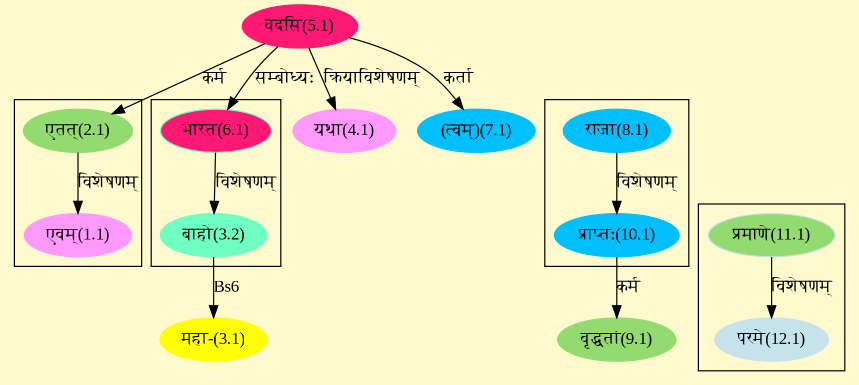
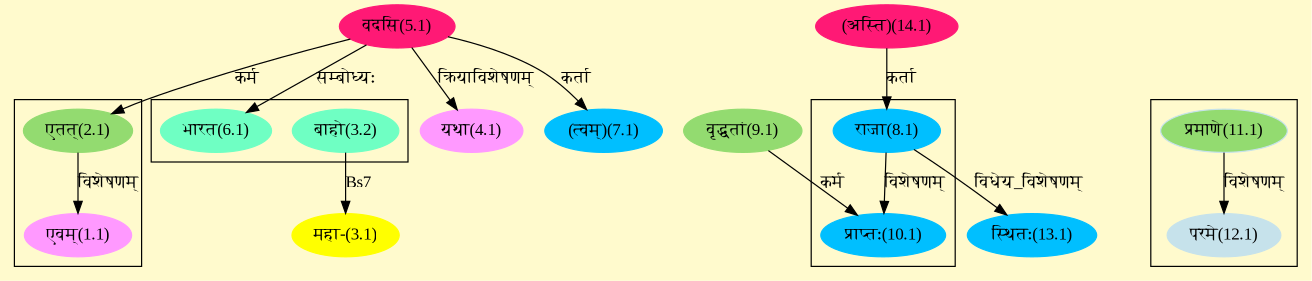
node "(अस्ति)(14.1)": added
node "भारत(6.1)": fillcolor #ff1975 -> #6fffc3
edge "भारत(6.1)" -> "बाहो(3.2)": removed, label "विशेषणम्"
node "स्थितः(13.1)": added
edge "प्राप्तः(10.1)" -> "वृद्धतां(9.1)": reversed
edge "बाहो(3.2)" -> "महा-(3.1)": label "Bs6" -> "Bs7"
